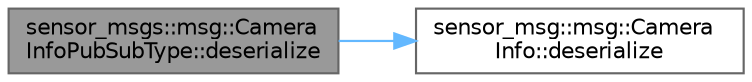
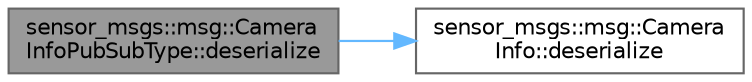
node "sensor_msg::msg::Camera Info::deserialize": label "sensor_msg::msg::Camera Info::deserialize" -> "sensor_msgs::msg::Camera Info::deserialize"
